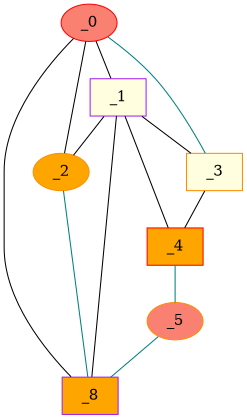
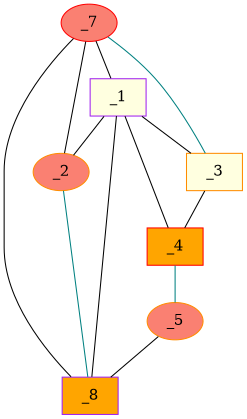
node "_0": label "_0" -> "_7"
node "_2": fillcolor orange -> salmon
edge "_5" -- "_8": color teal -> black
